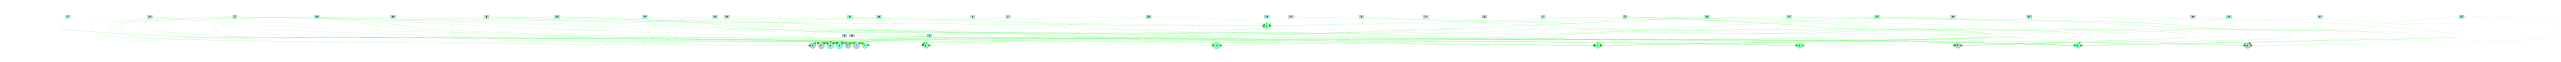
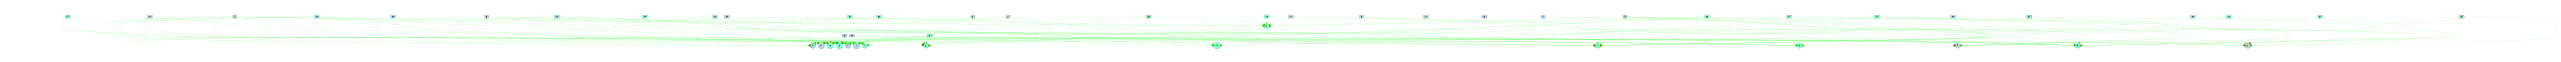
edge "-8" -> "2": reversed
